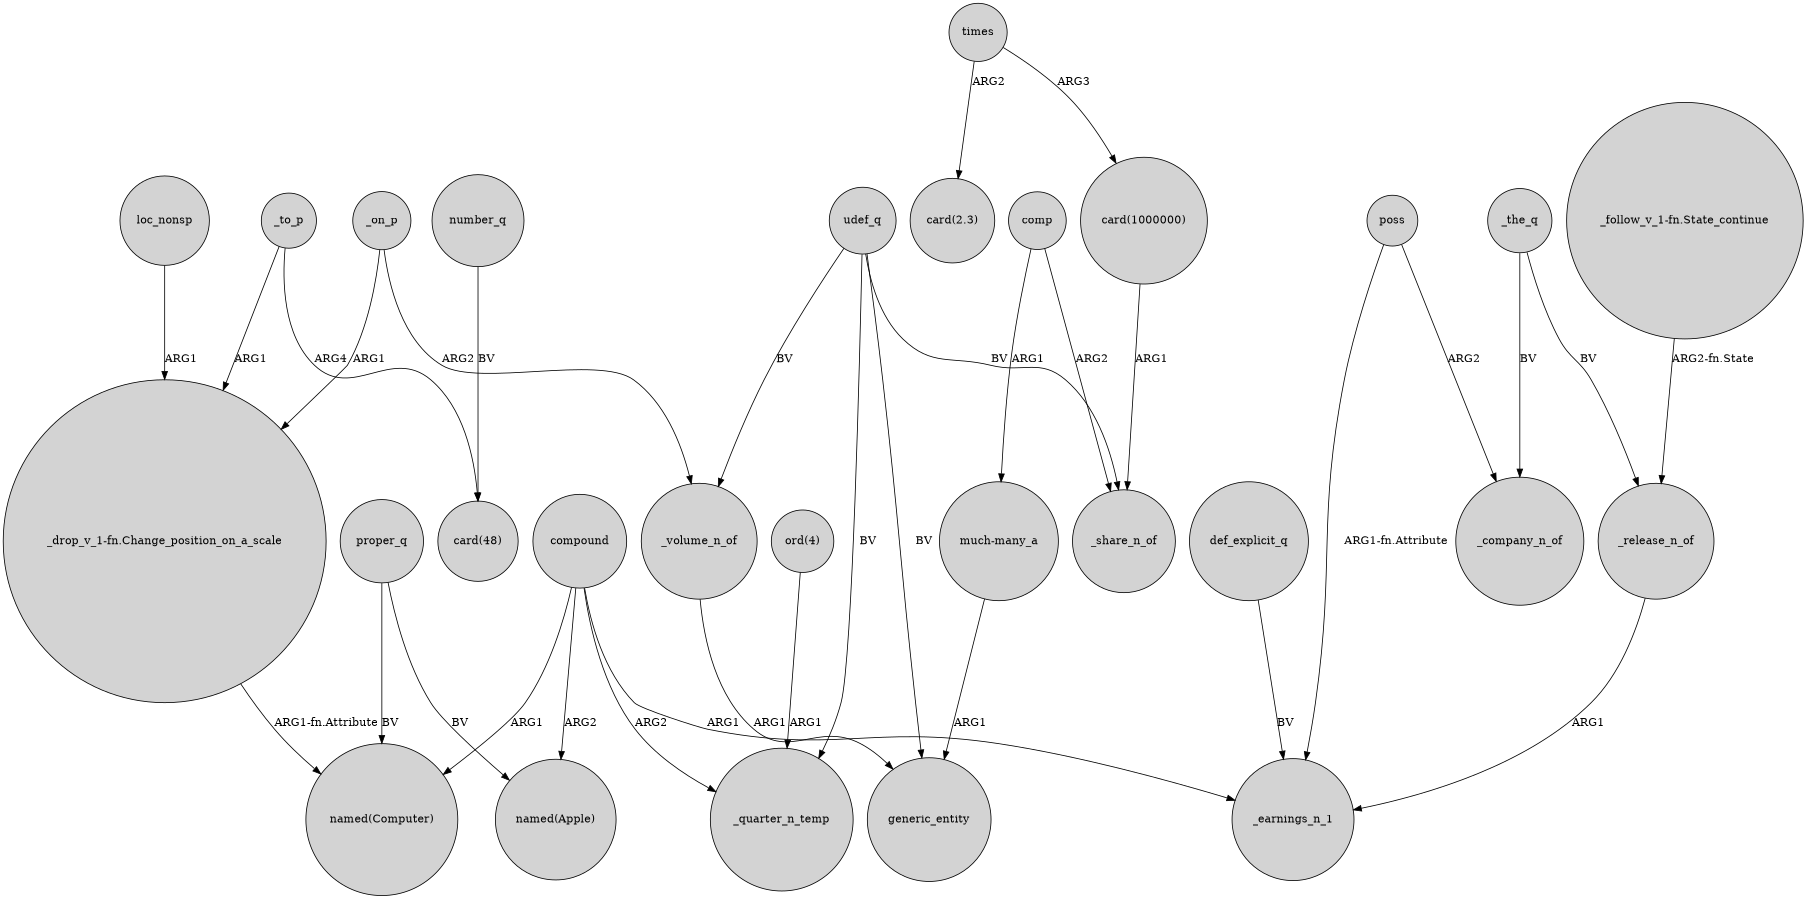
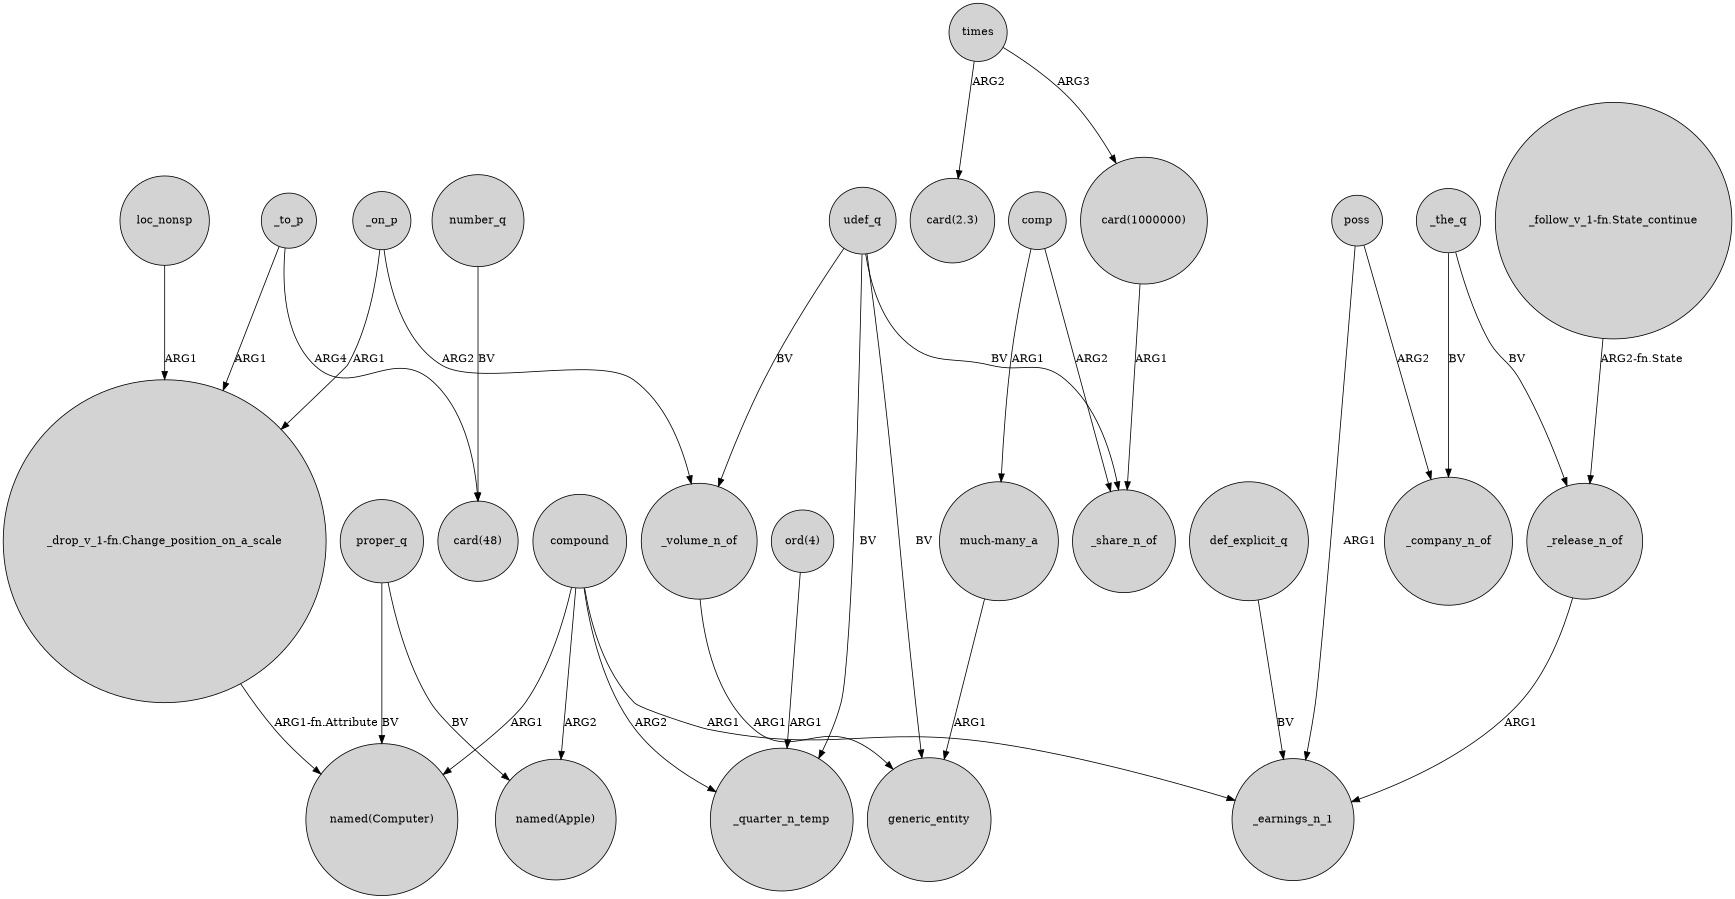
edge "poss" -> "_earnings_n_1": label "ARG1-fn.Attribute" -> "ARG1"
